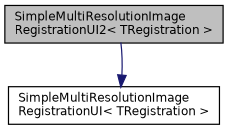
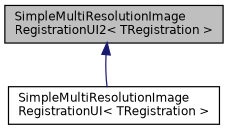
edge "SimpleMultiResolutionImage RegistrationUI2< TRegistration >" -> "SimpleMultiResolutionImage RegistrationUI< TRegistration >": reversed
